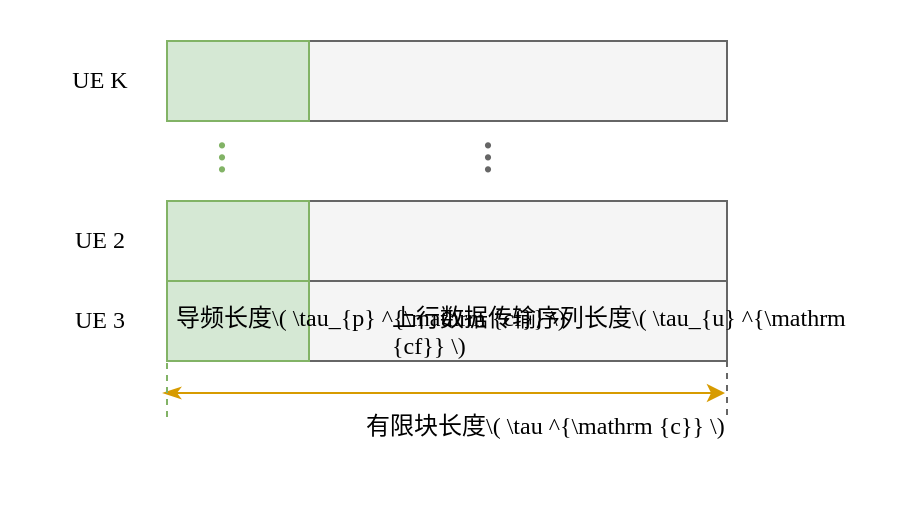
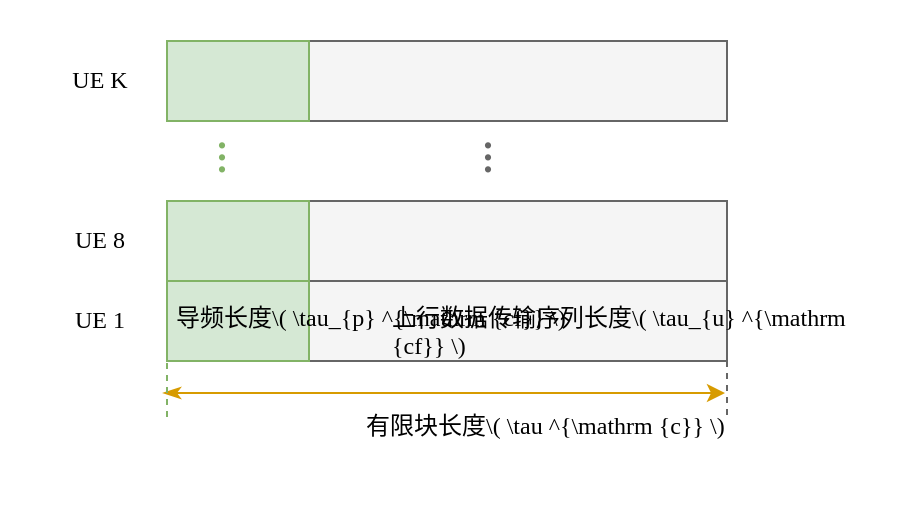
node "UE 2": label "UE 2" -> "UE 8"
node "UE 3": label "UE 3" -> "UE 1"
